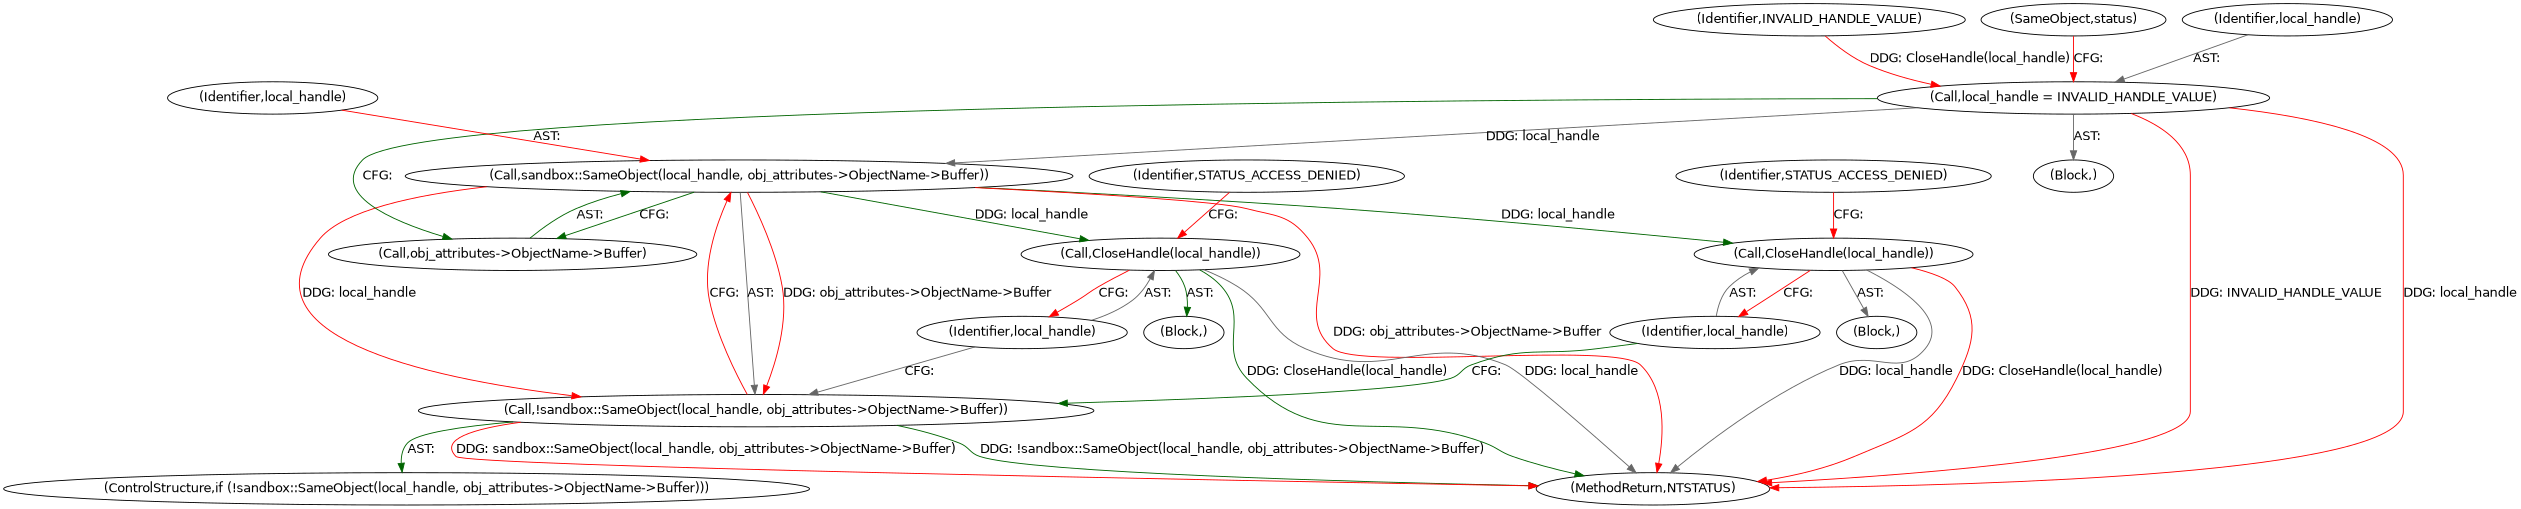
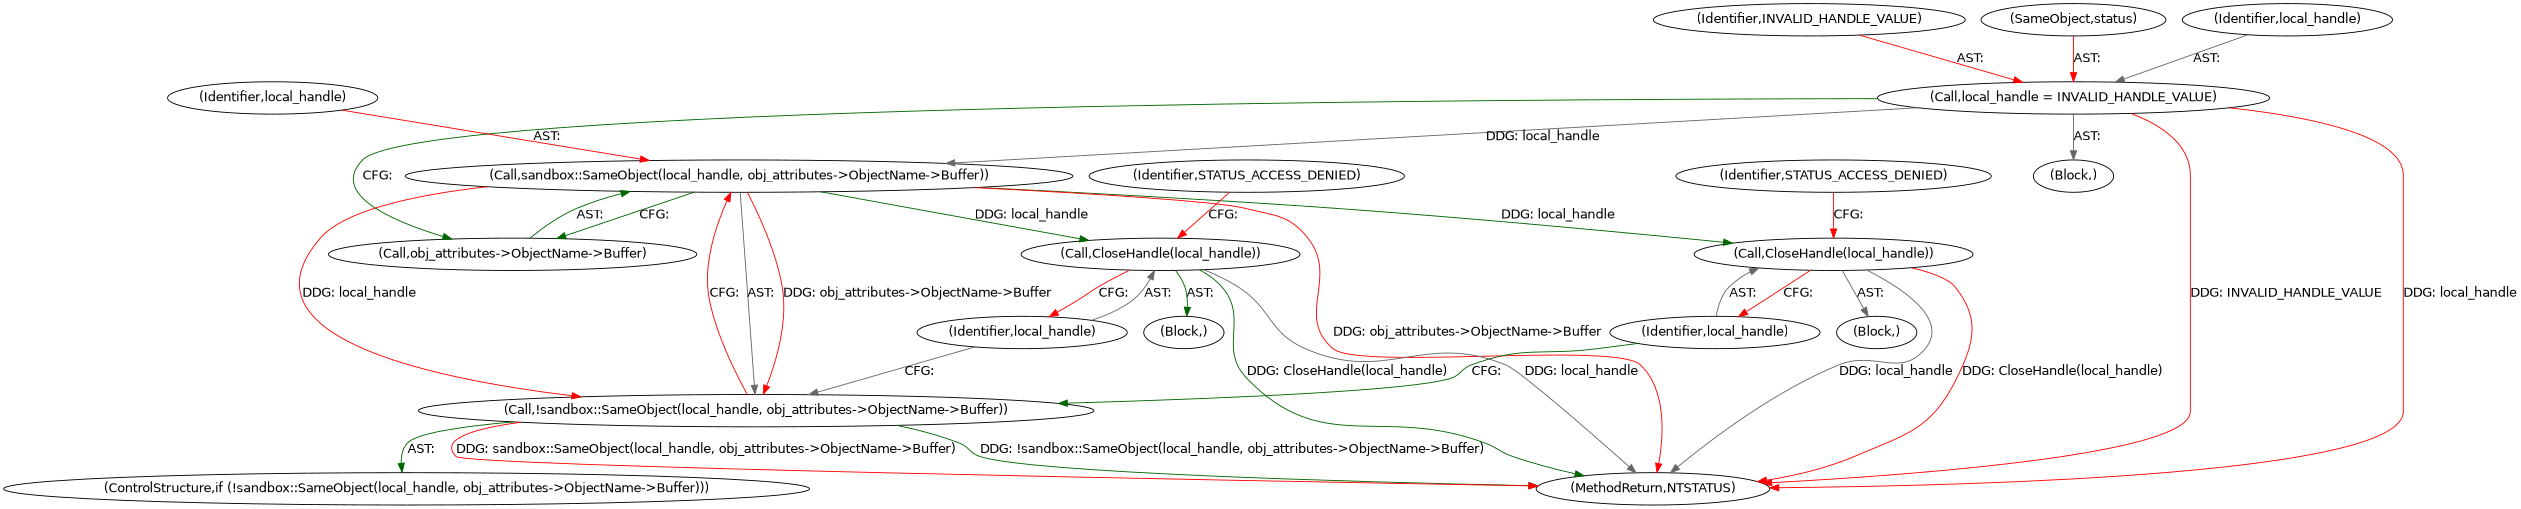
edge "(Identifier,INVALID_HANDLE_VALUE)" -> "(Call,local_handle = INVALID_HANDLE_VALUE)": label "DDG: CloseHandle(local_handle)" -> "AST: "
edge "(SameObject,status)" -> "(Call,local_handle = INVALID_HANDLE_VALUE)": label "CFG: " -> "AST: "
